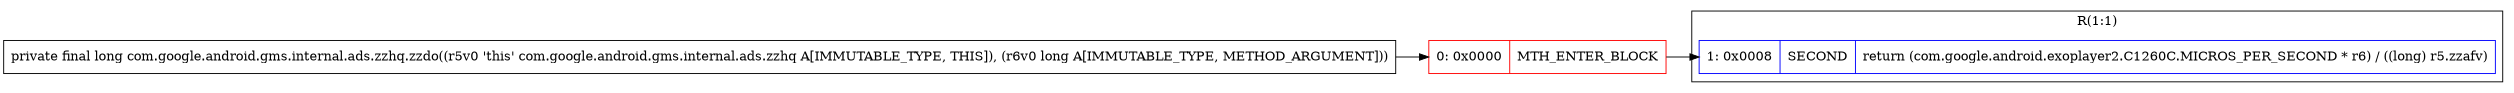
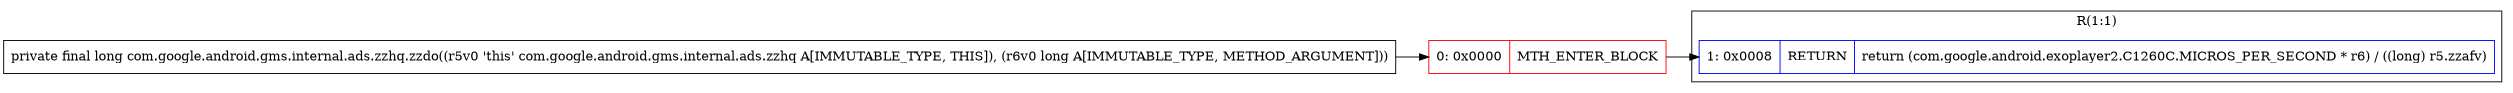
node "1: 0x0008": text "SECOND" -> "RETURN"
